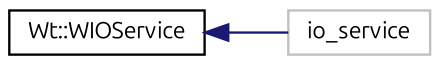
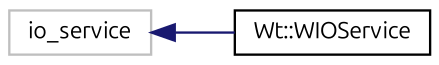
edge "io_service" -> "Wt::WIOService": reversed
